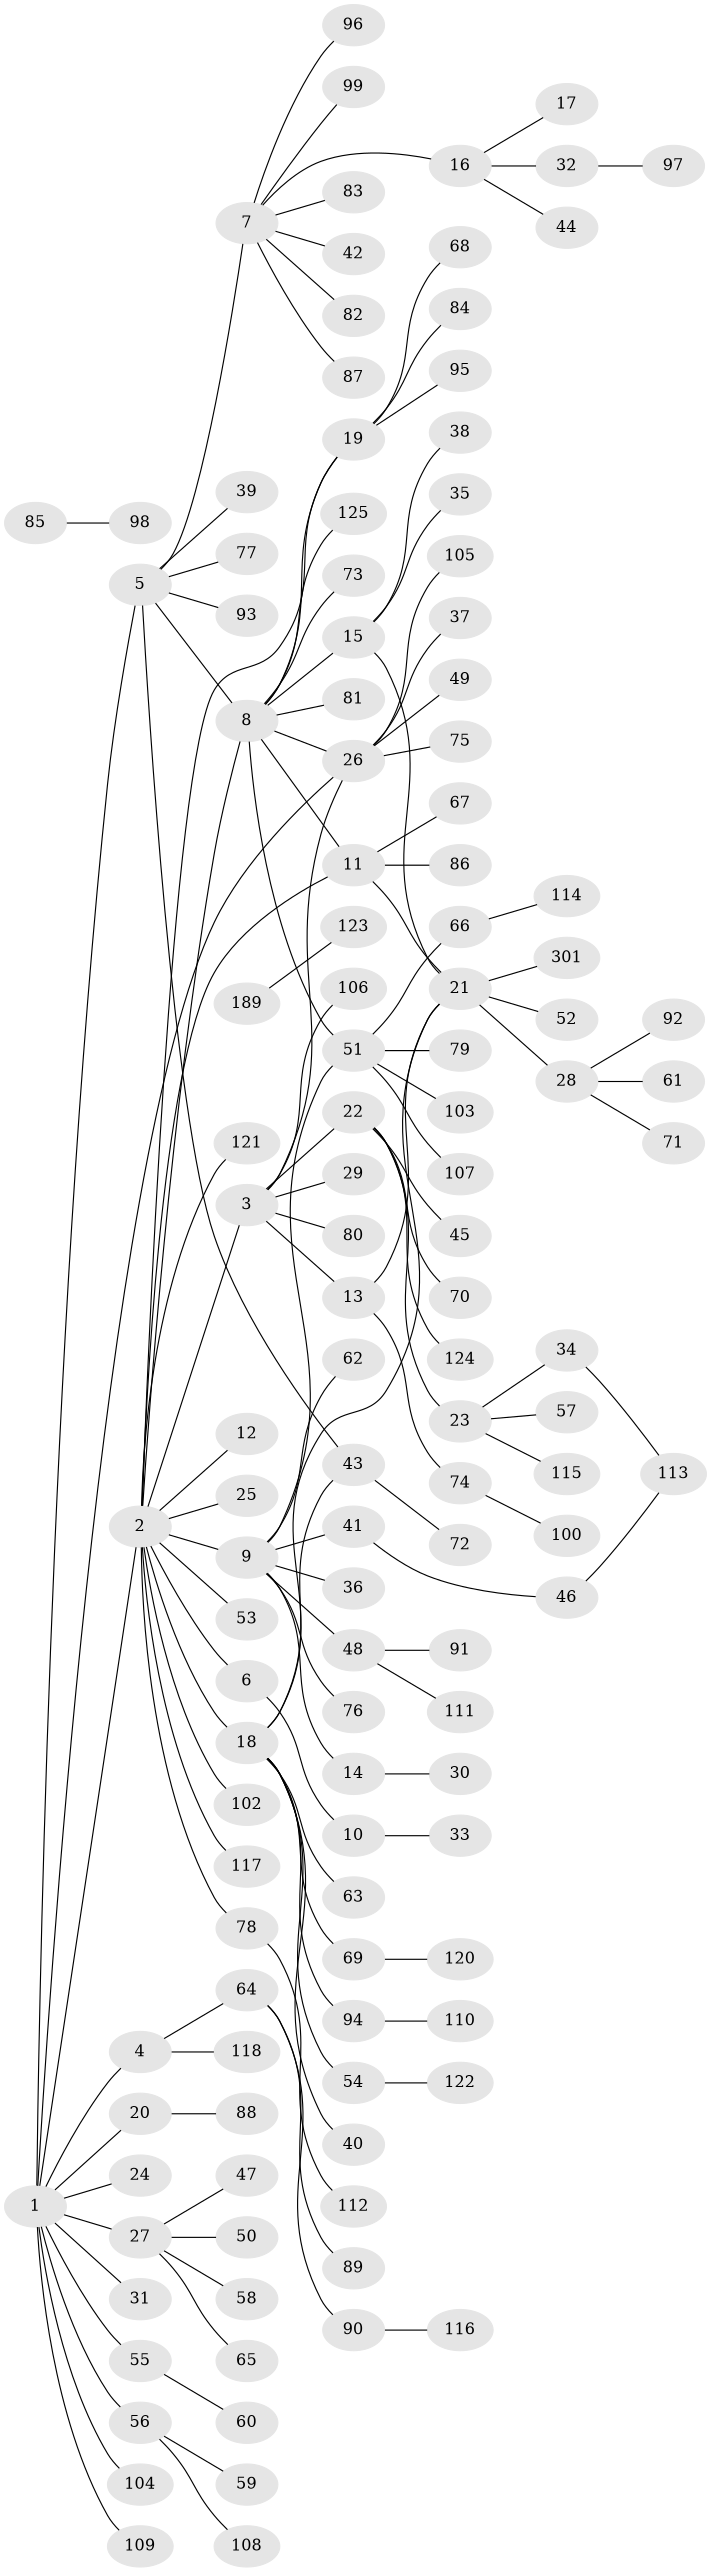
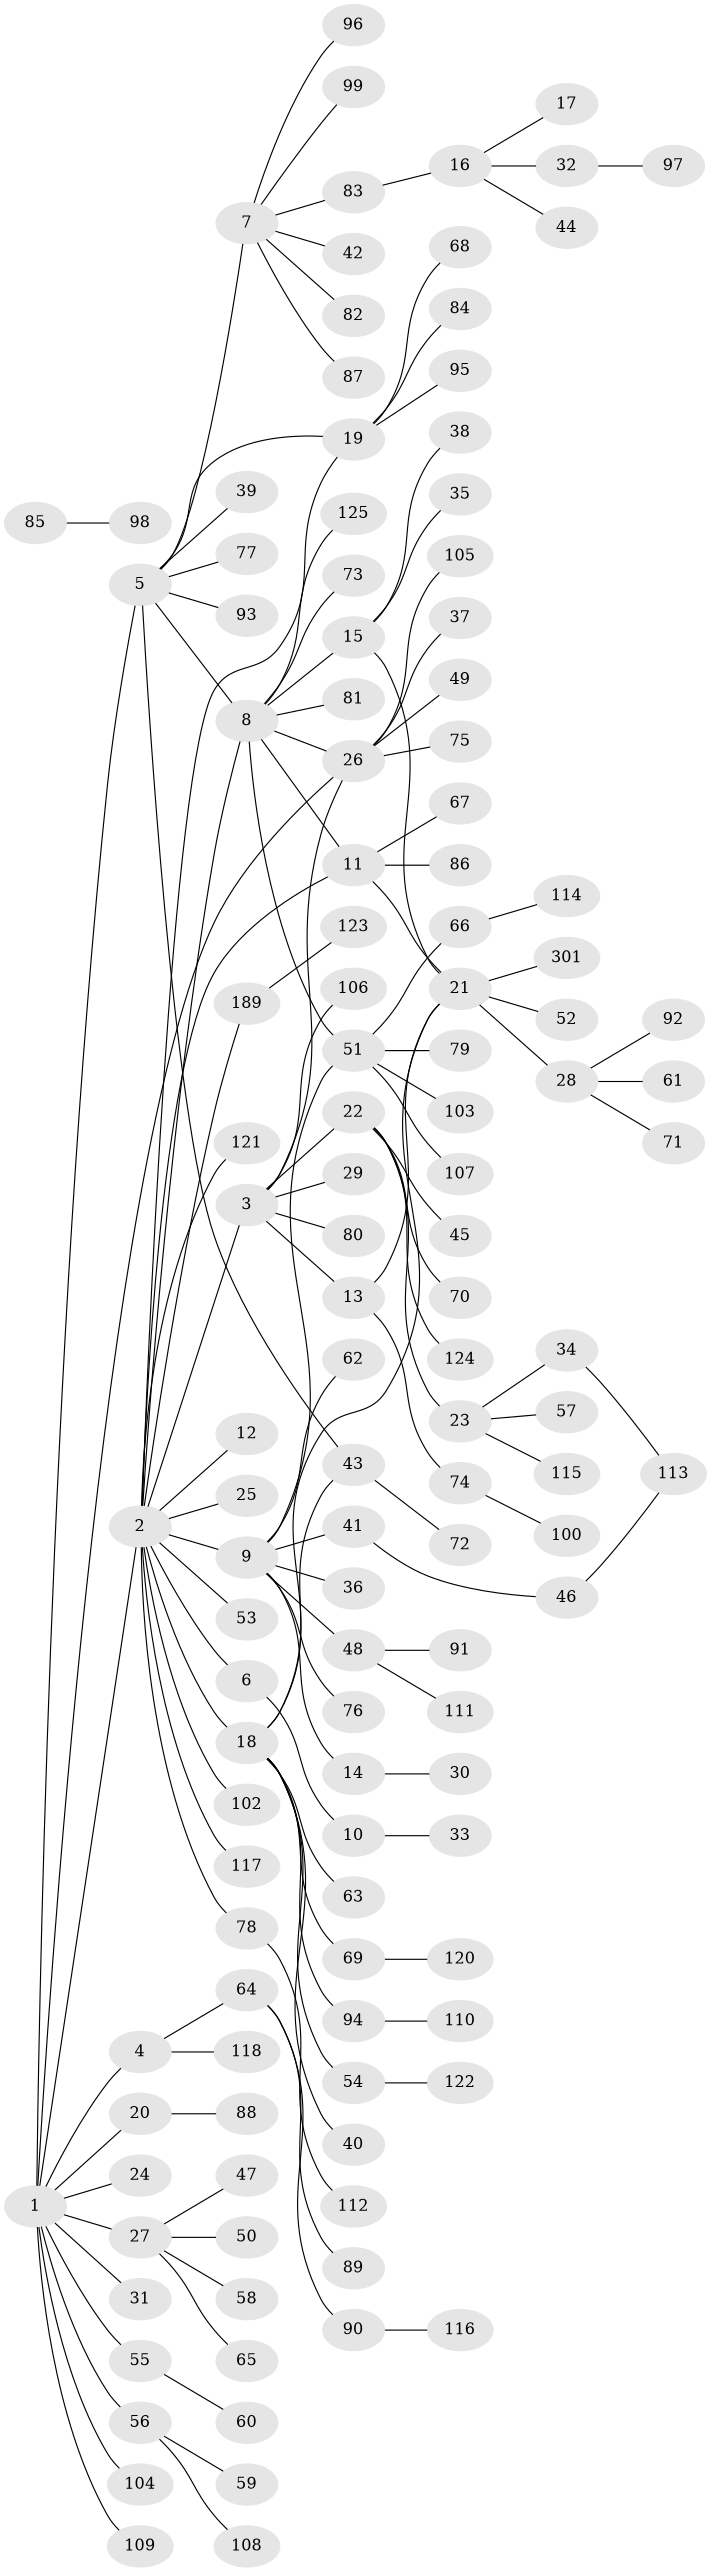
edge "16" -- "7": now "16" -- "83"
edge "19" -- "8": now "19" -- "5"
edge "189" -- "2": added
